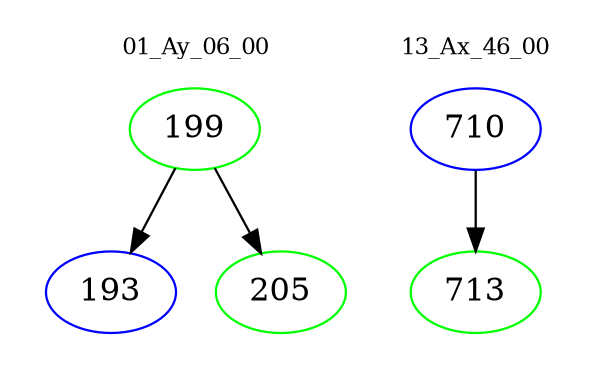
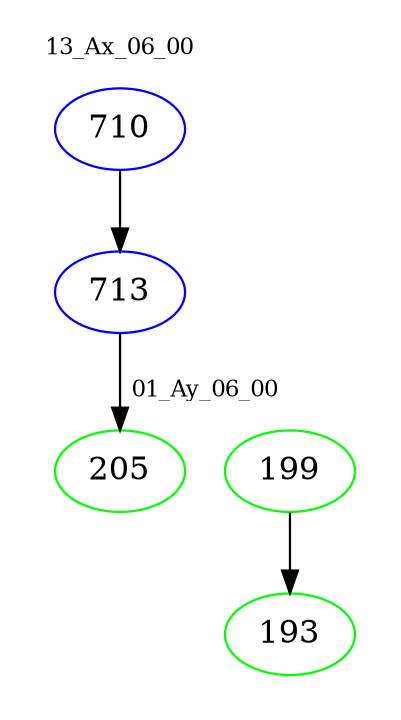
cluster "13_Ax_46_00": label "13_Ax_46_00" -> "13_Ax_06_00"
edge "199" -> "205": now "713" -> "205"
node "193": color blue -> green
node "713": color green -> blue
